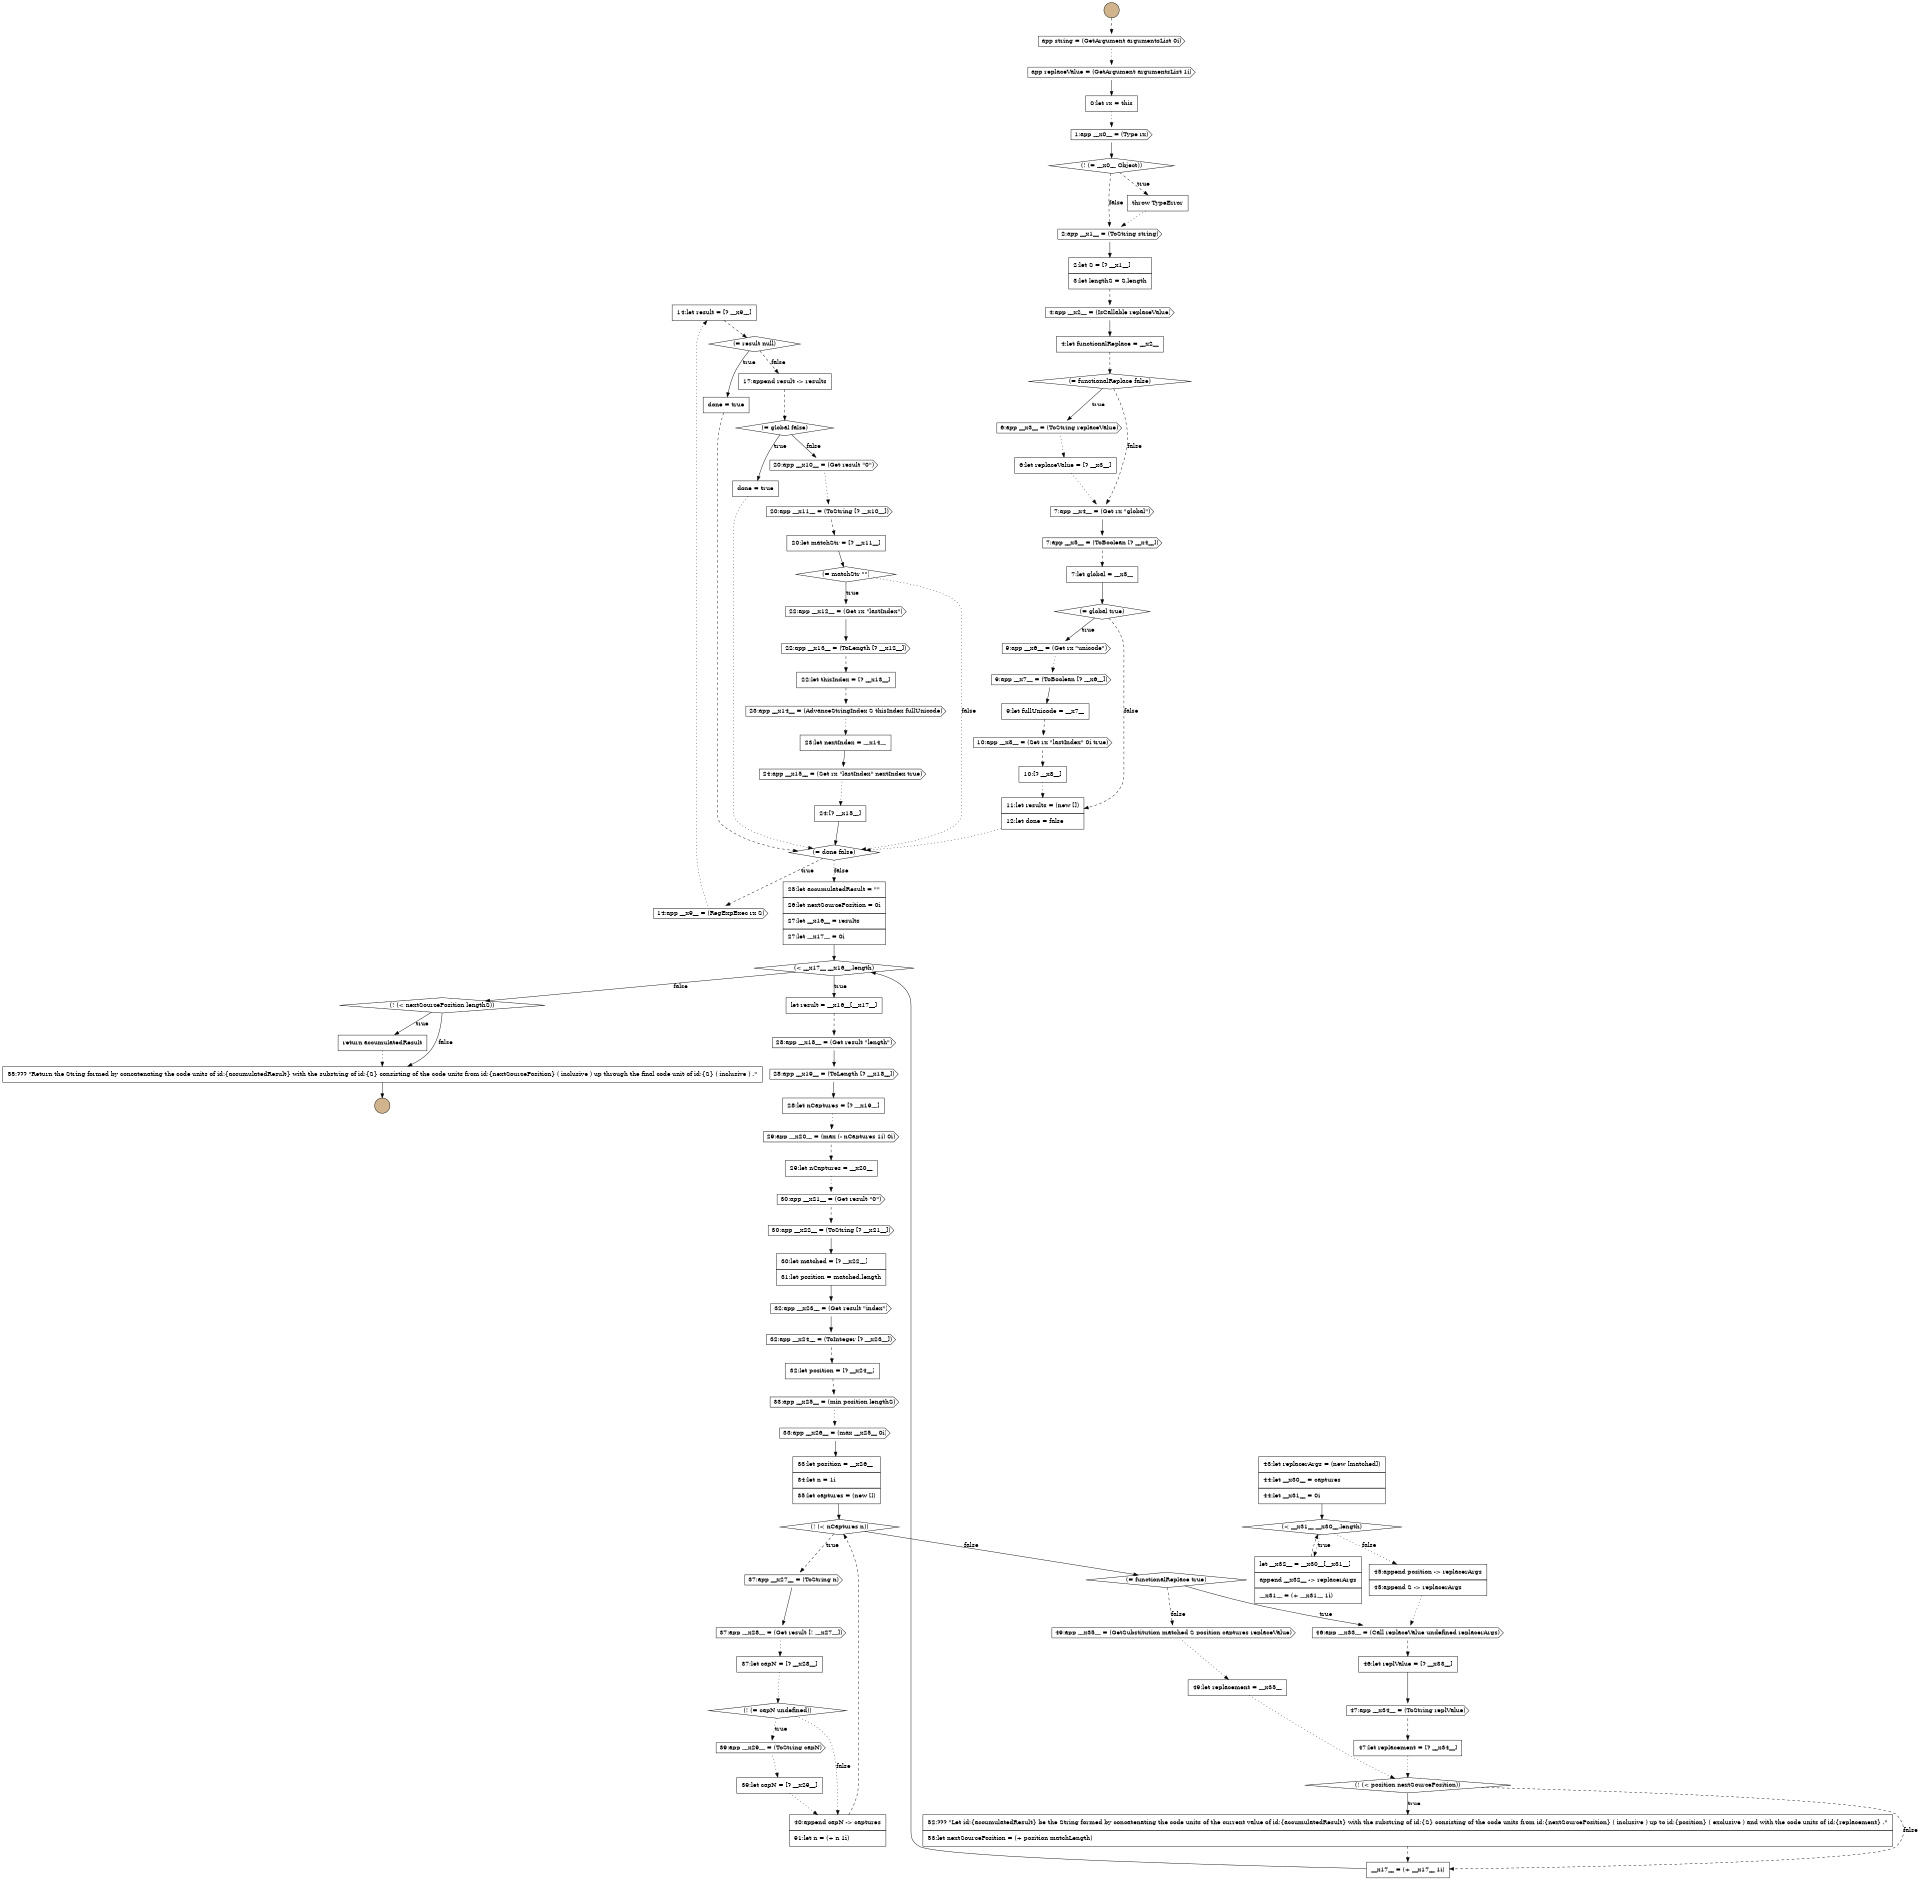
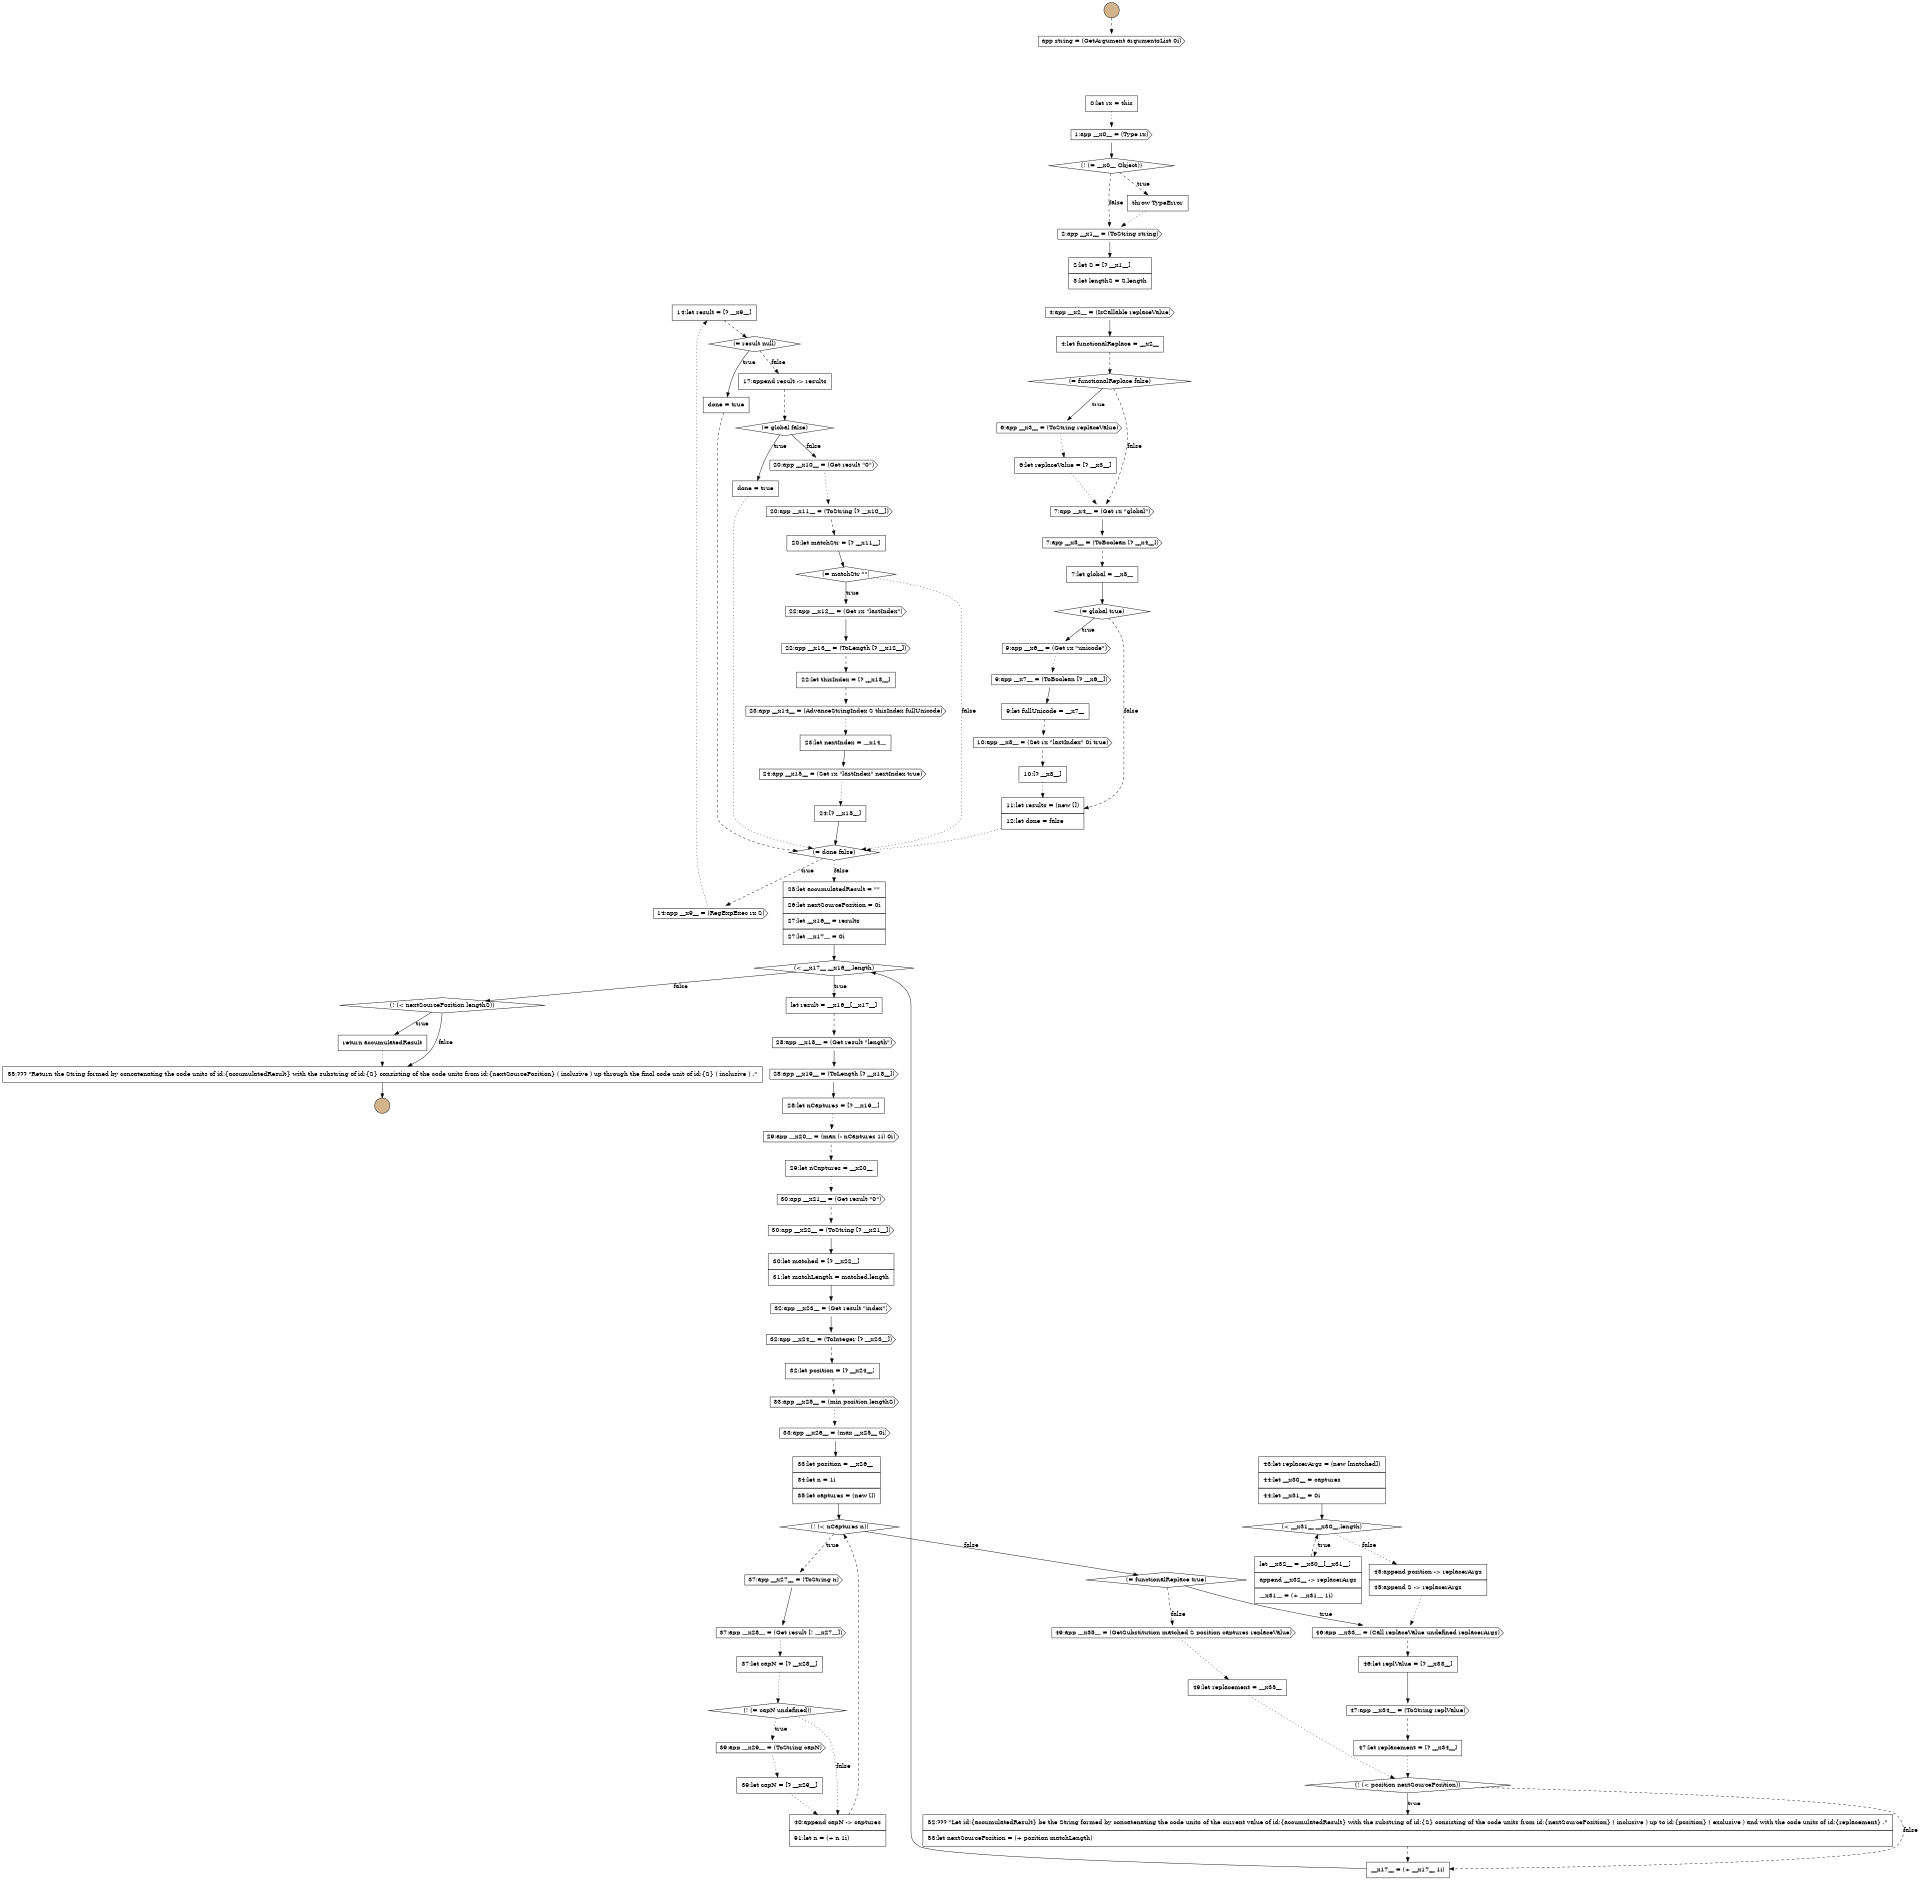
node "app replaceValue = (GetArgument argumentsList 1i)": removed
edge "2:let S = [? __x1__]" -> "4:app __x2__ = (IsCallable replaceValue)": removed
node "30:let matched = [? __x22__]": text "31:let position = matched.length" -> "31:let matchLength = matched.length"
